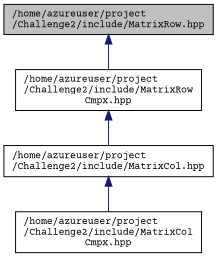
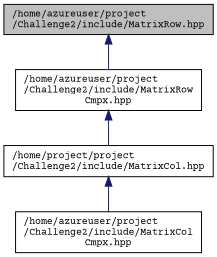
node "/home/azureuser/project /Challenge2/include/MatrixCol.hpp": label "/home/azureuser/project /Challenge2/include/MatrixCol.hpp" -> "/home/project/project /Challenge2/include/MatrixCol.hpp"
